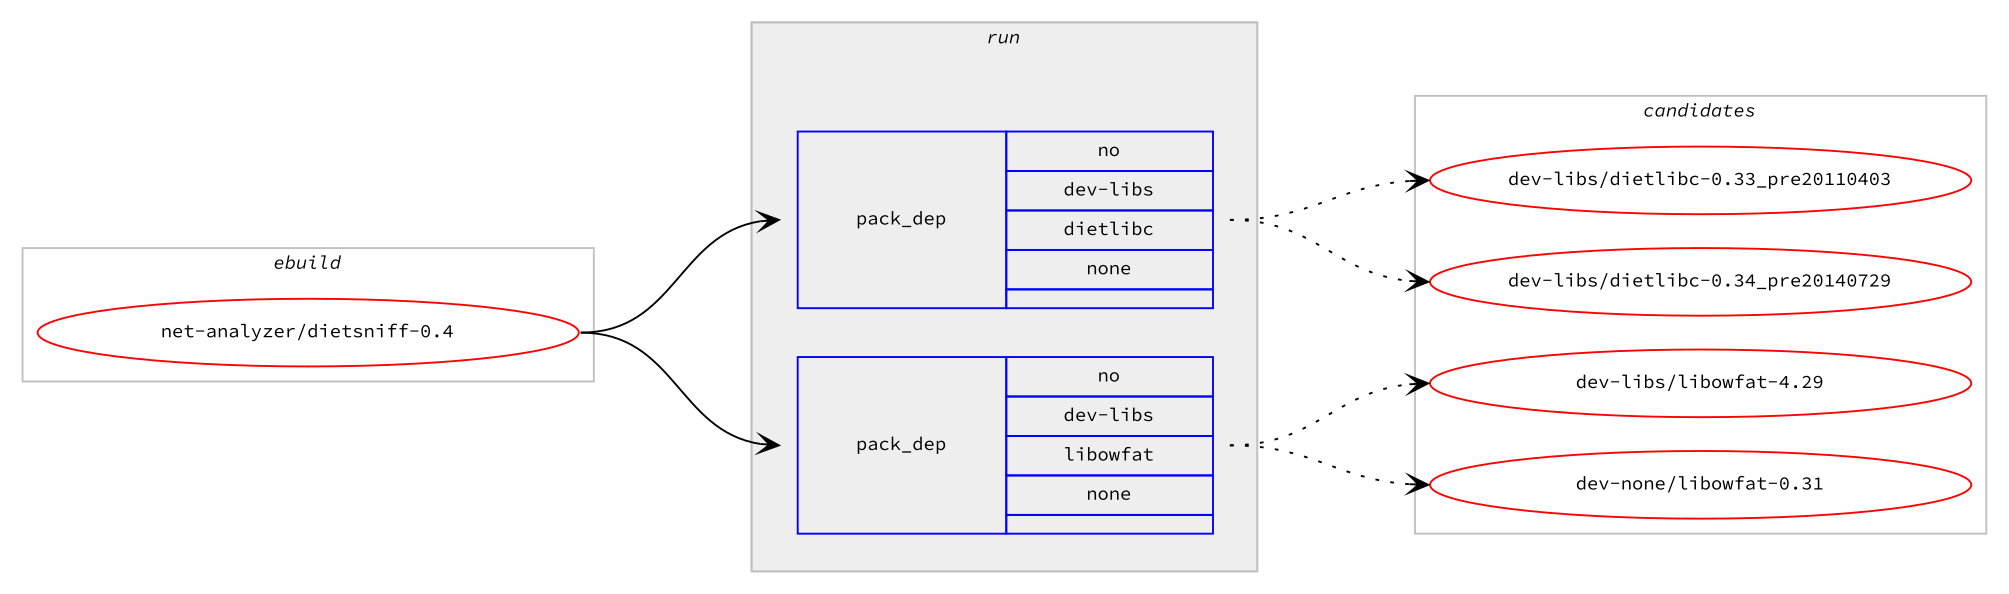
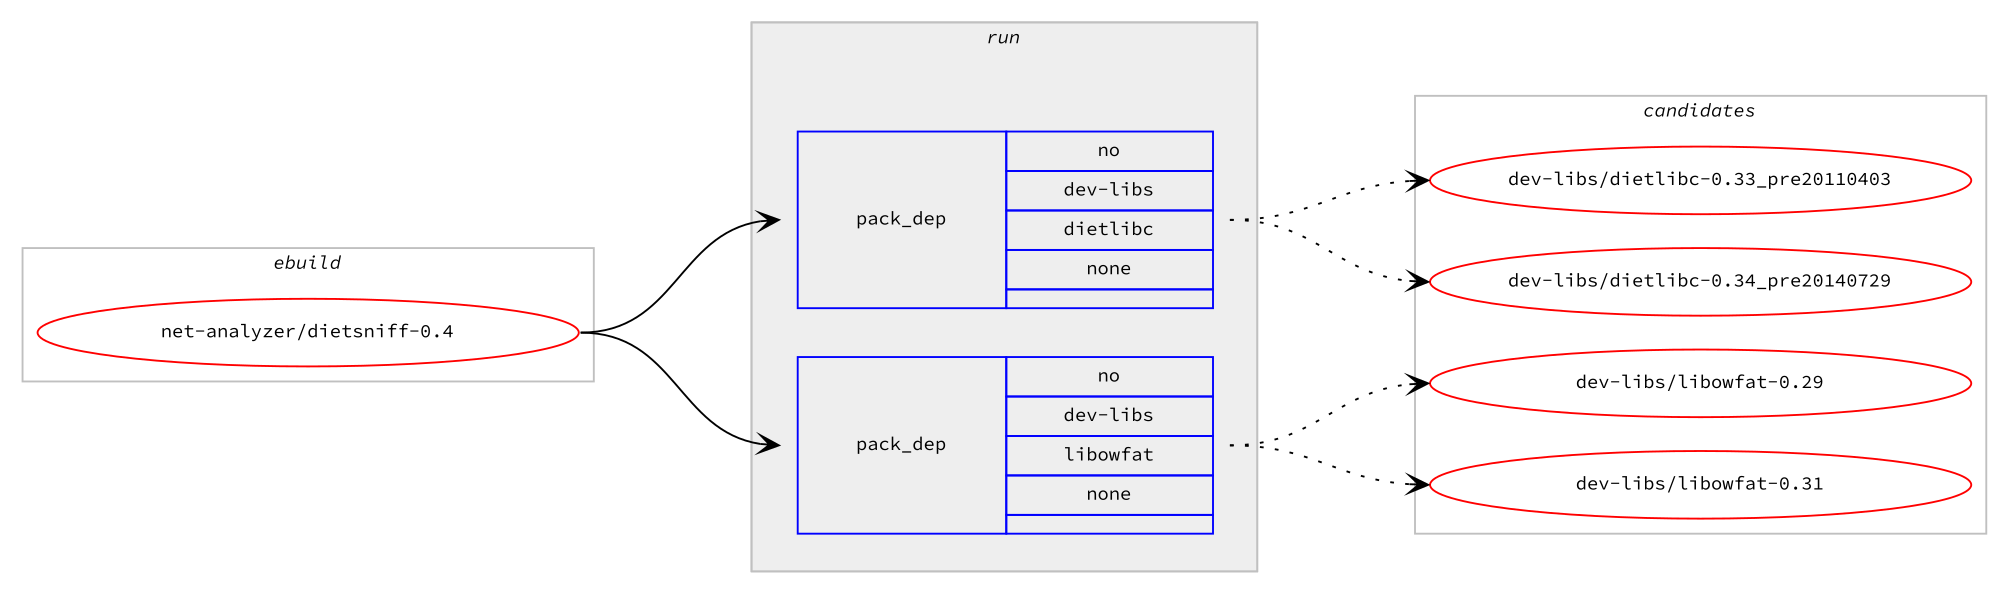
node "dev-libs/libowfat-4.29": label "dev-libs/libowfat-4.29" -> "dev-libs/libowfat-0.29"
node "dev-none/libowfat-0.31": label "dev-none/libowfat-0.31" -> "dev-libs/libowfat-0.31"
